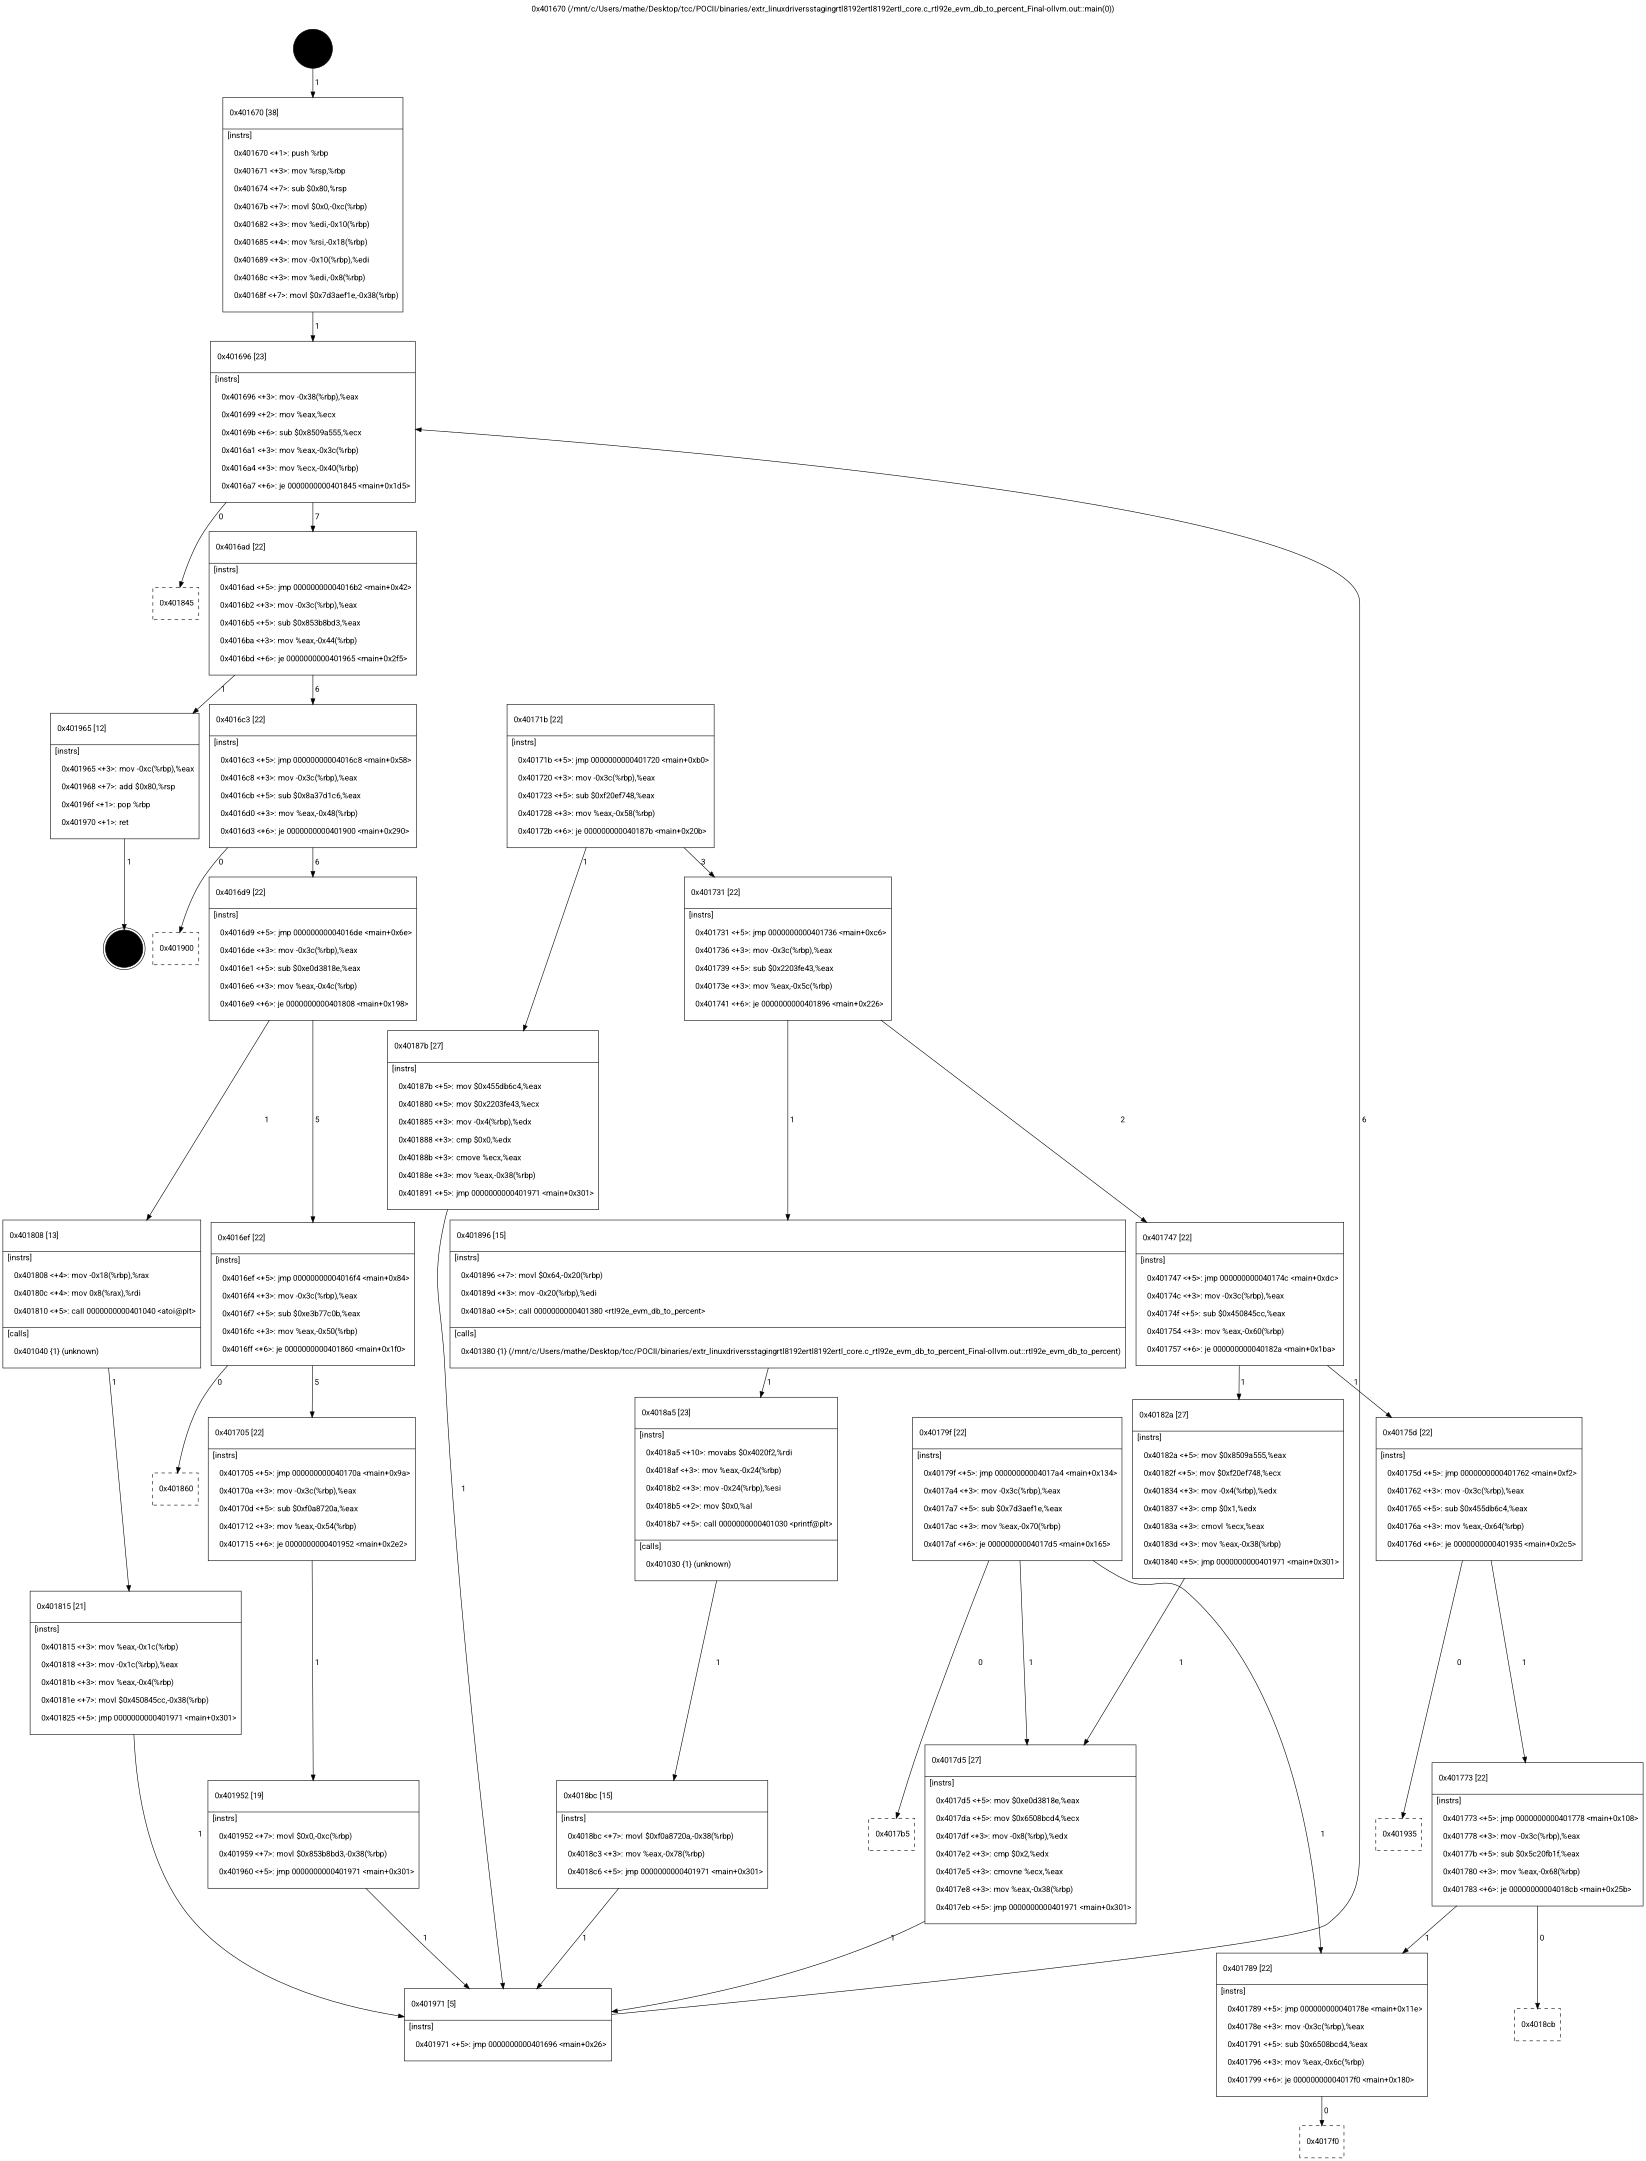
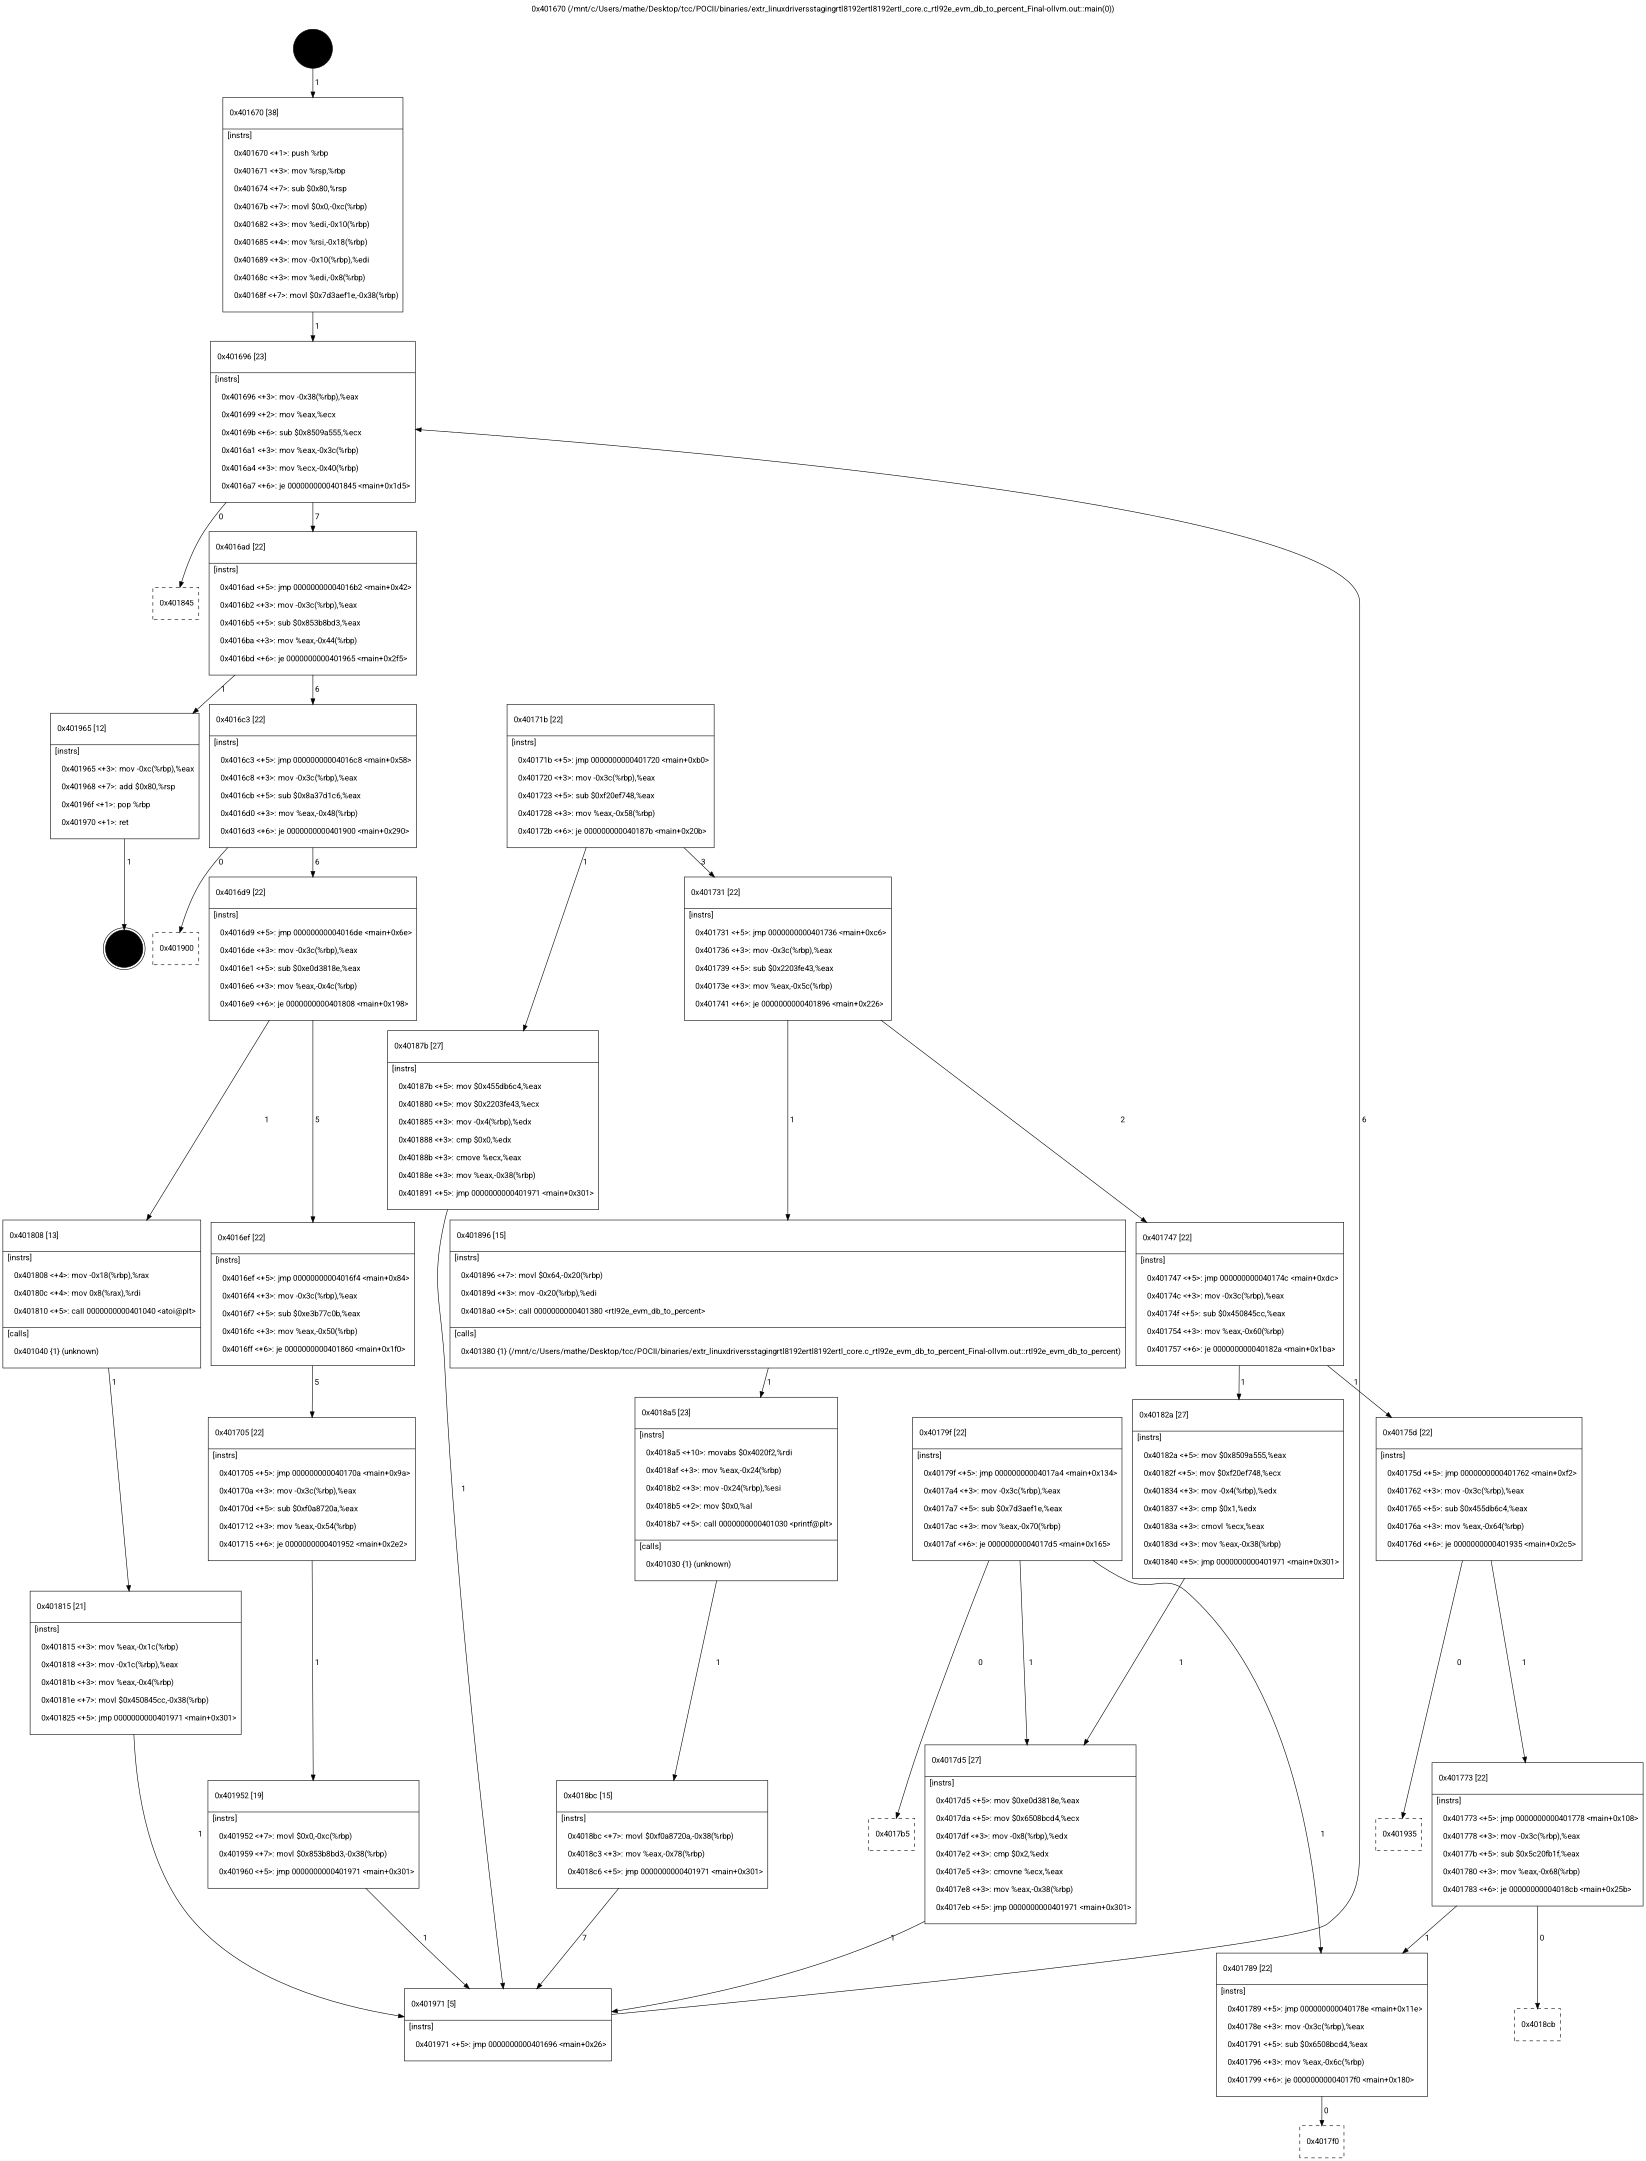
node "0x401860": removed
edge "0x4018bc [15]" -> "0x401971 [5]": label " 1" -> " 7"
